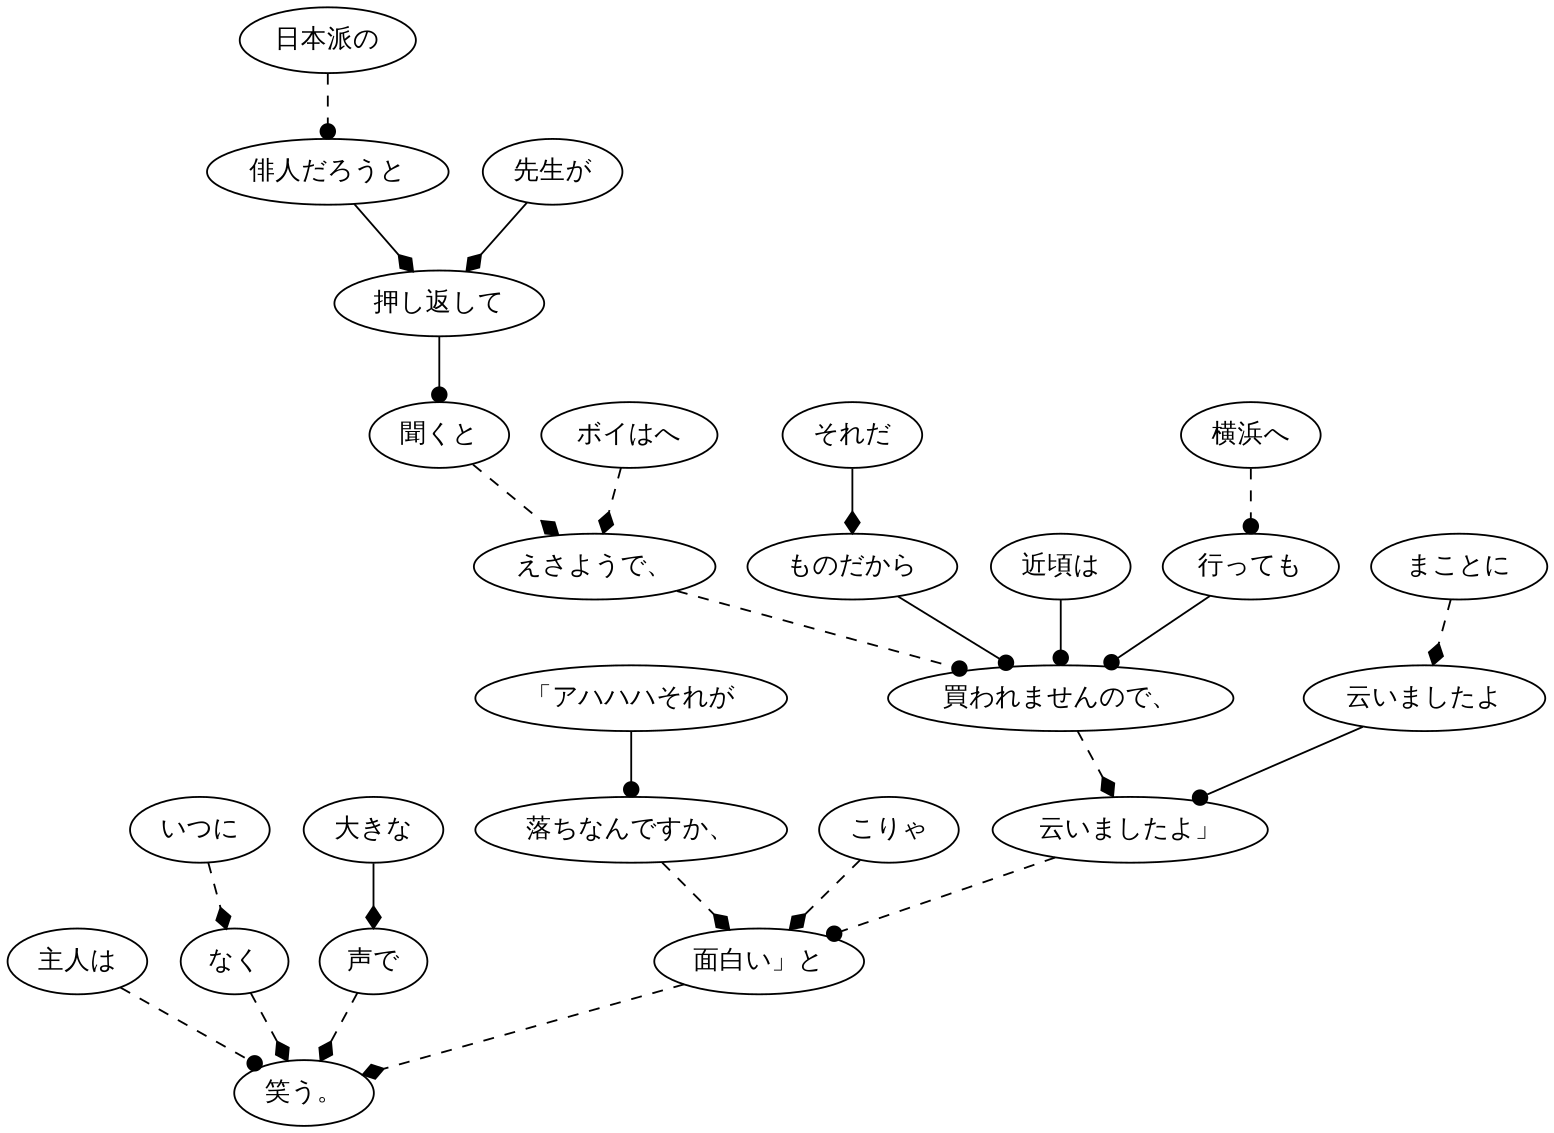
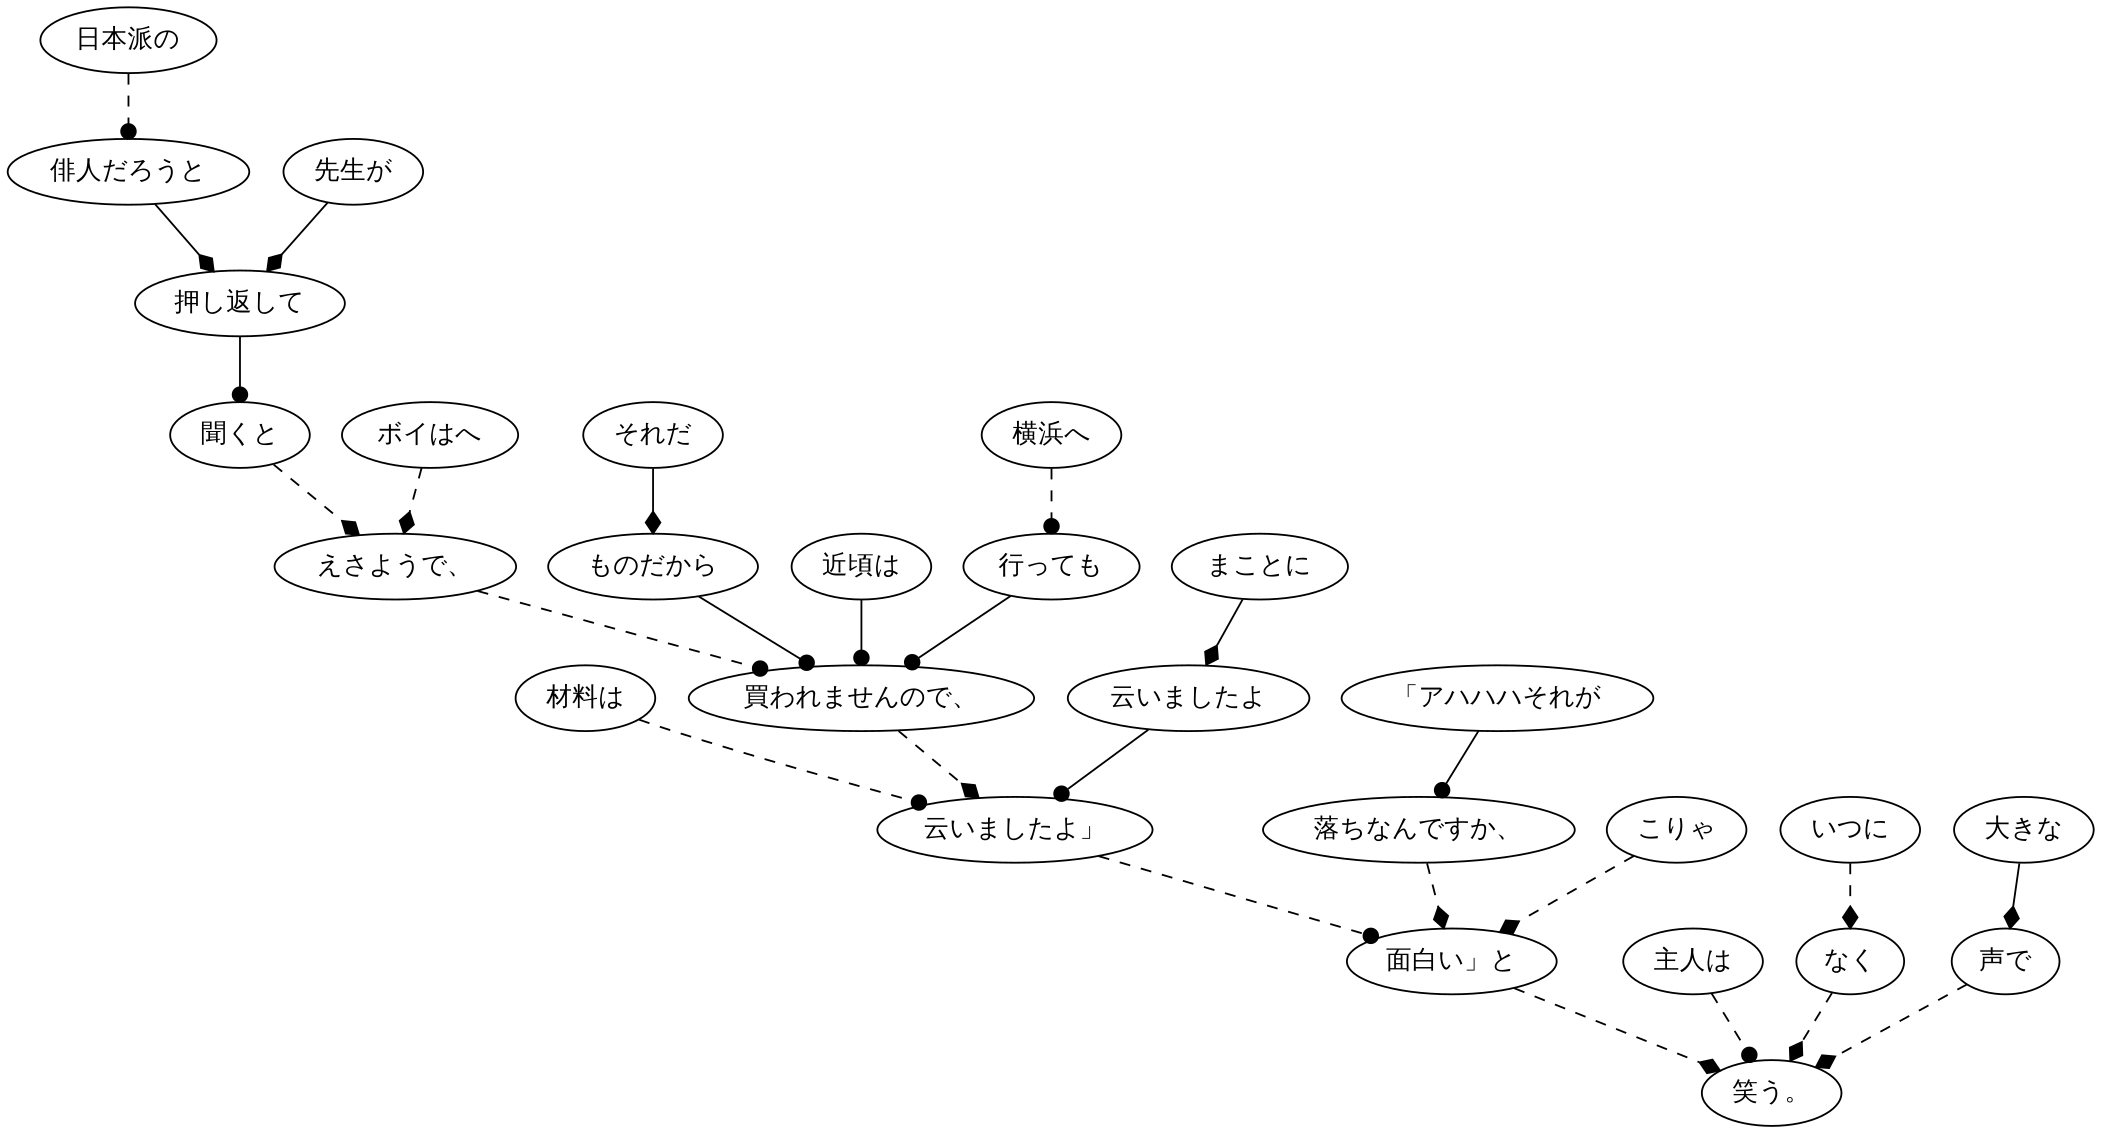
edge "まことに" -> "云いましたよ": style dashed -> solid
node "材料は": added
